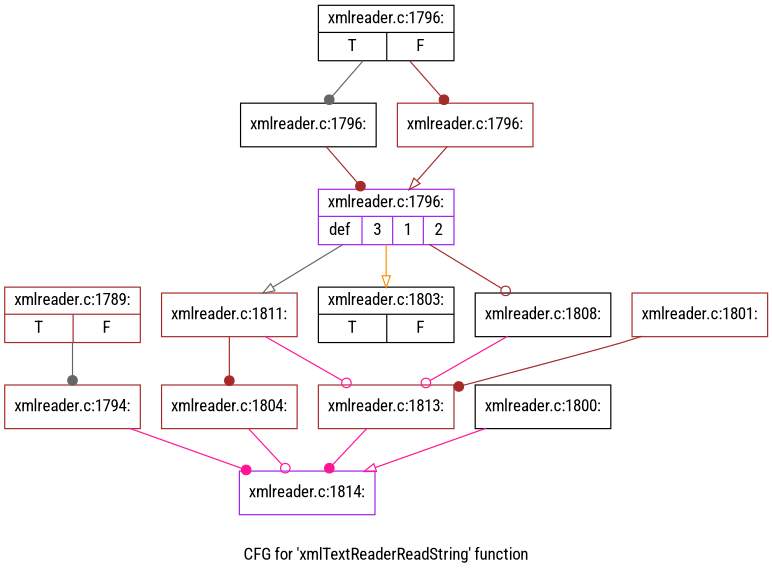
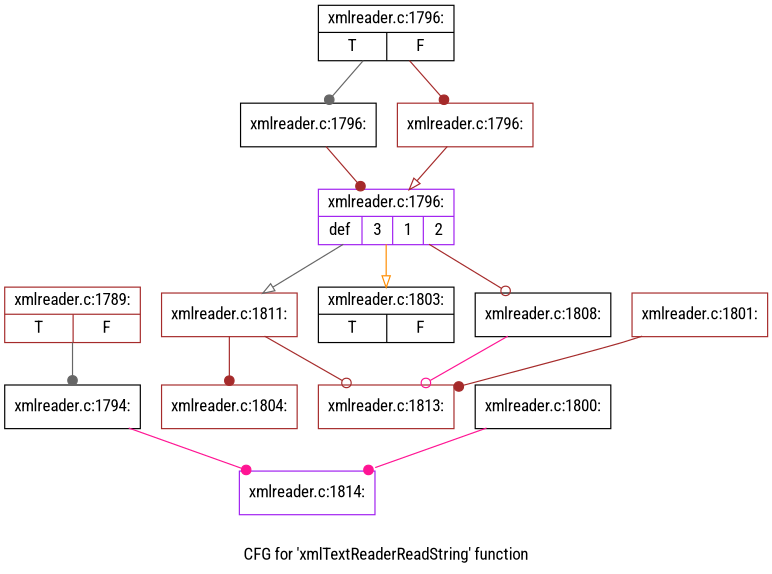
edge "xmlreader.c:1811:" -> "xmlreader.c:1813:": color deeppink -> brown
node "xmlreader.c:1794:": color brown -> black
edge "xmlreader.c:1804:" -> "xmlreader.c:1814:": removed
edge "xmlreader.c:1813:" -> "xmlreader.c:1814:": removed
edge "xmlreader.c:1800:" -> "xmlreader.c:1814:": arrowhead onormal -> dot
